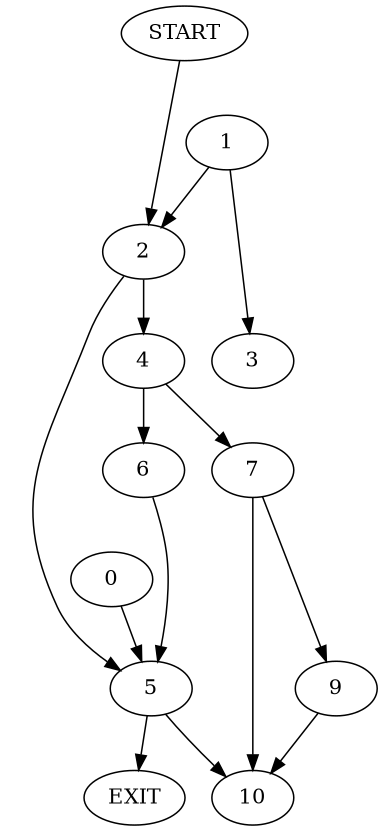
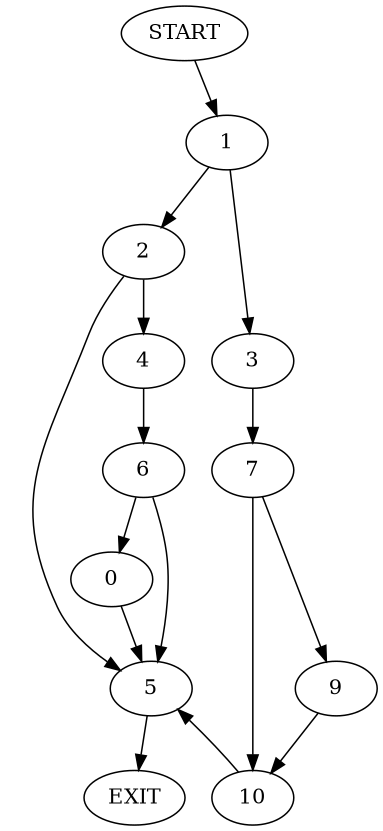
edge "START" -> "2": now "START" -> "1"
edge "4" -> "7": now "3" -> "7"
edge "6" -> "0": added
edge "5" -> "10": reversed
